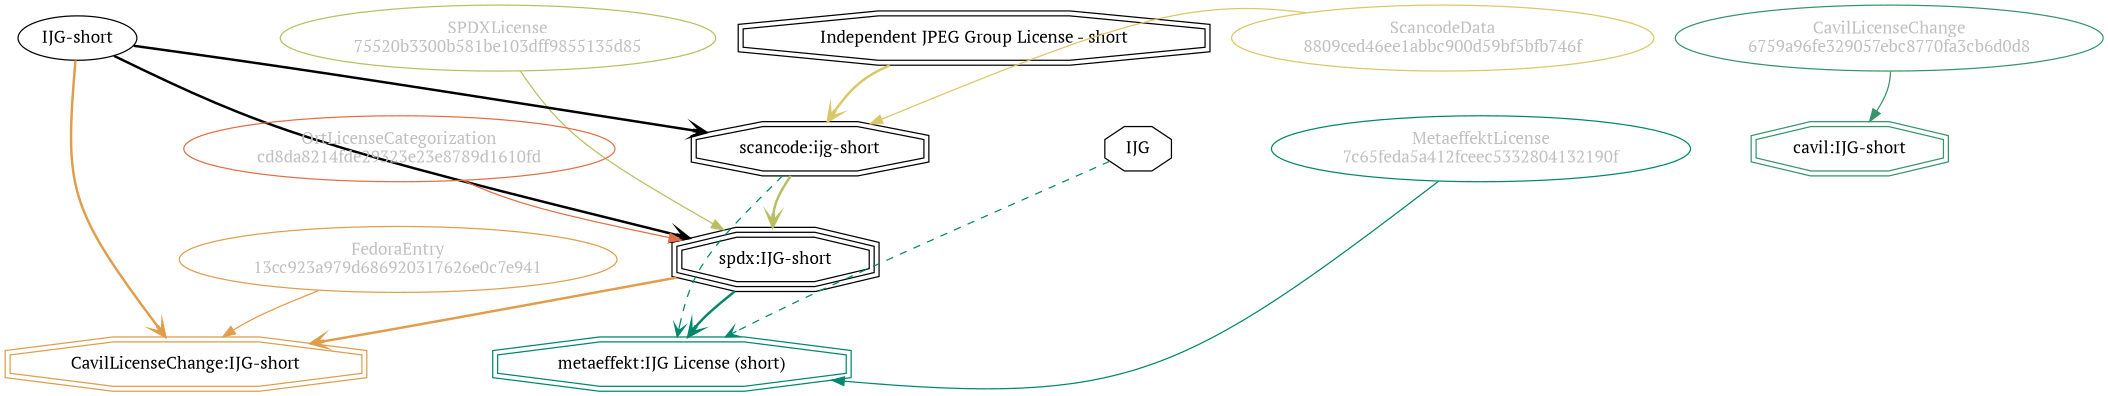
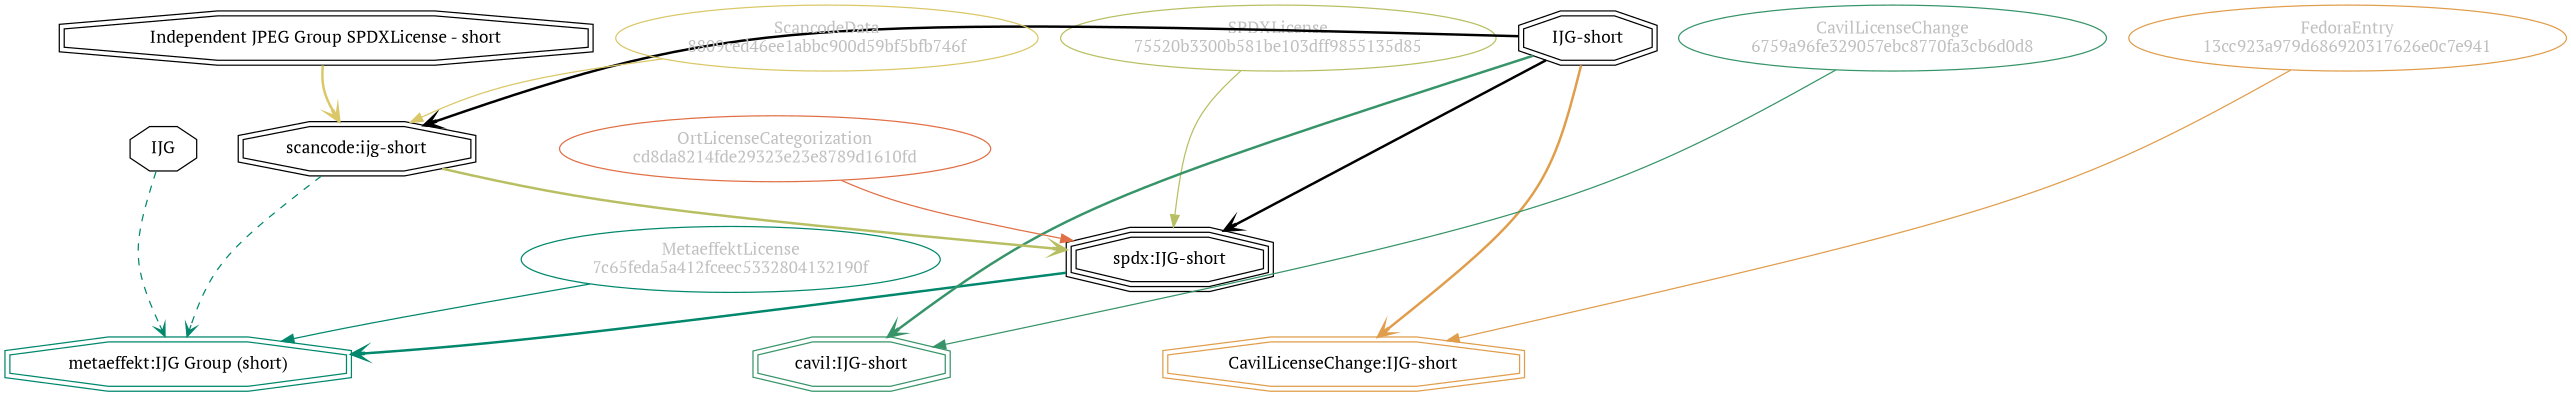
node "IJG-short": shape ellipse -> doubleoctagon
node "Independent JPEG Group License - short": label "Independent JPEG Group License - short" -> "Independent JPEG Group SPDXLicense - short"
edge "IJG-short" -> "cavil:IJG-short": added
edge "spdx:IJG-short" -> "CavilLicenseChange:IJG-short": removed
node "metaeffekt:IJG License (short)": label "metaeffekt:IJG License (short)" -> "metaeffekt:IJG Group (short)"
